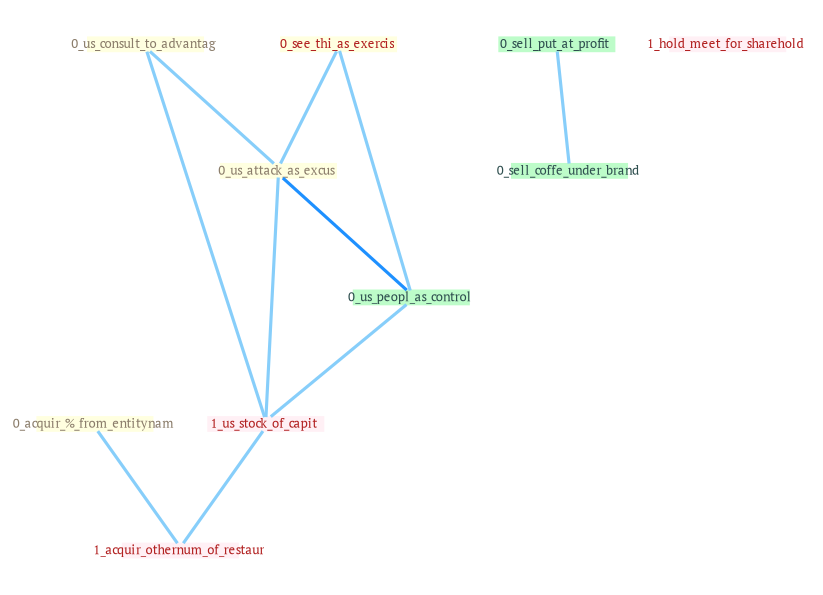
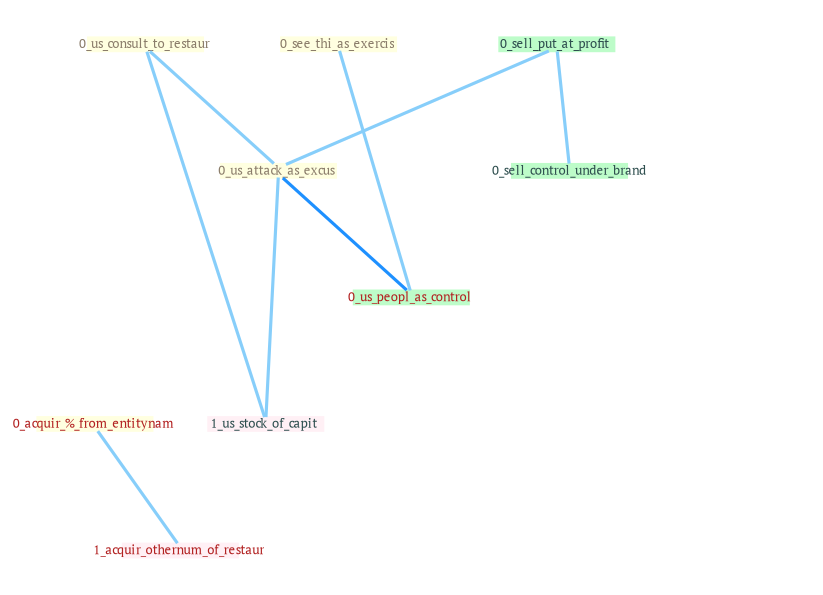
node "0_us_consult_to_advantag": label "0_us_consult_to_advantag" -> "0_us_consult_to_restaur"
node "0_see_thi_as_exercis": fontcolor #b22222 -> #8b7d6b
node "1_hold_meet_for_sharehold": removed
edge "0_see_thi_as_exercis" -- "0_us_attack_as_excus": now "0_sell_put_at_profit" -- "0_us_attack_as_excus"
node "0_sell_coffe_under_brand": label "0_sell_coffe_under_brand" -> "0_sell_control_under_brand"
node "0_us_peopl_as_control": fontcolor #2f4f4f -> #b22222
edge "0_us_peopl_as_control" -- "1_us_stock_of_capit": removed
node "0_acquir_%_from_entitynam": fontcolor #8b7d6b -> #b22222
node "1_us_stock_of_capit": fontcolor #b22222 -> #2f4f4f
edge "1_us_stock_of_capit" -- "1_acquir_othernum_of_restaur": removed
